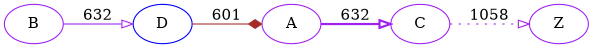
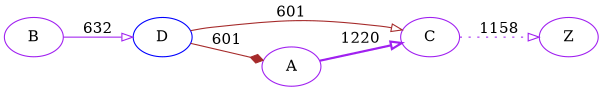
edge "A" -> "C": label "632" -> "1220"
edge "C" -> "Z": label "1058" -> "1158"
edge "D" -> "C": added, label "601"
